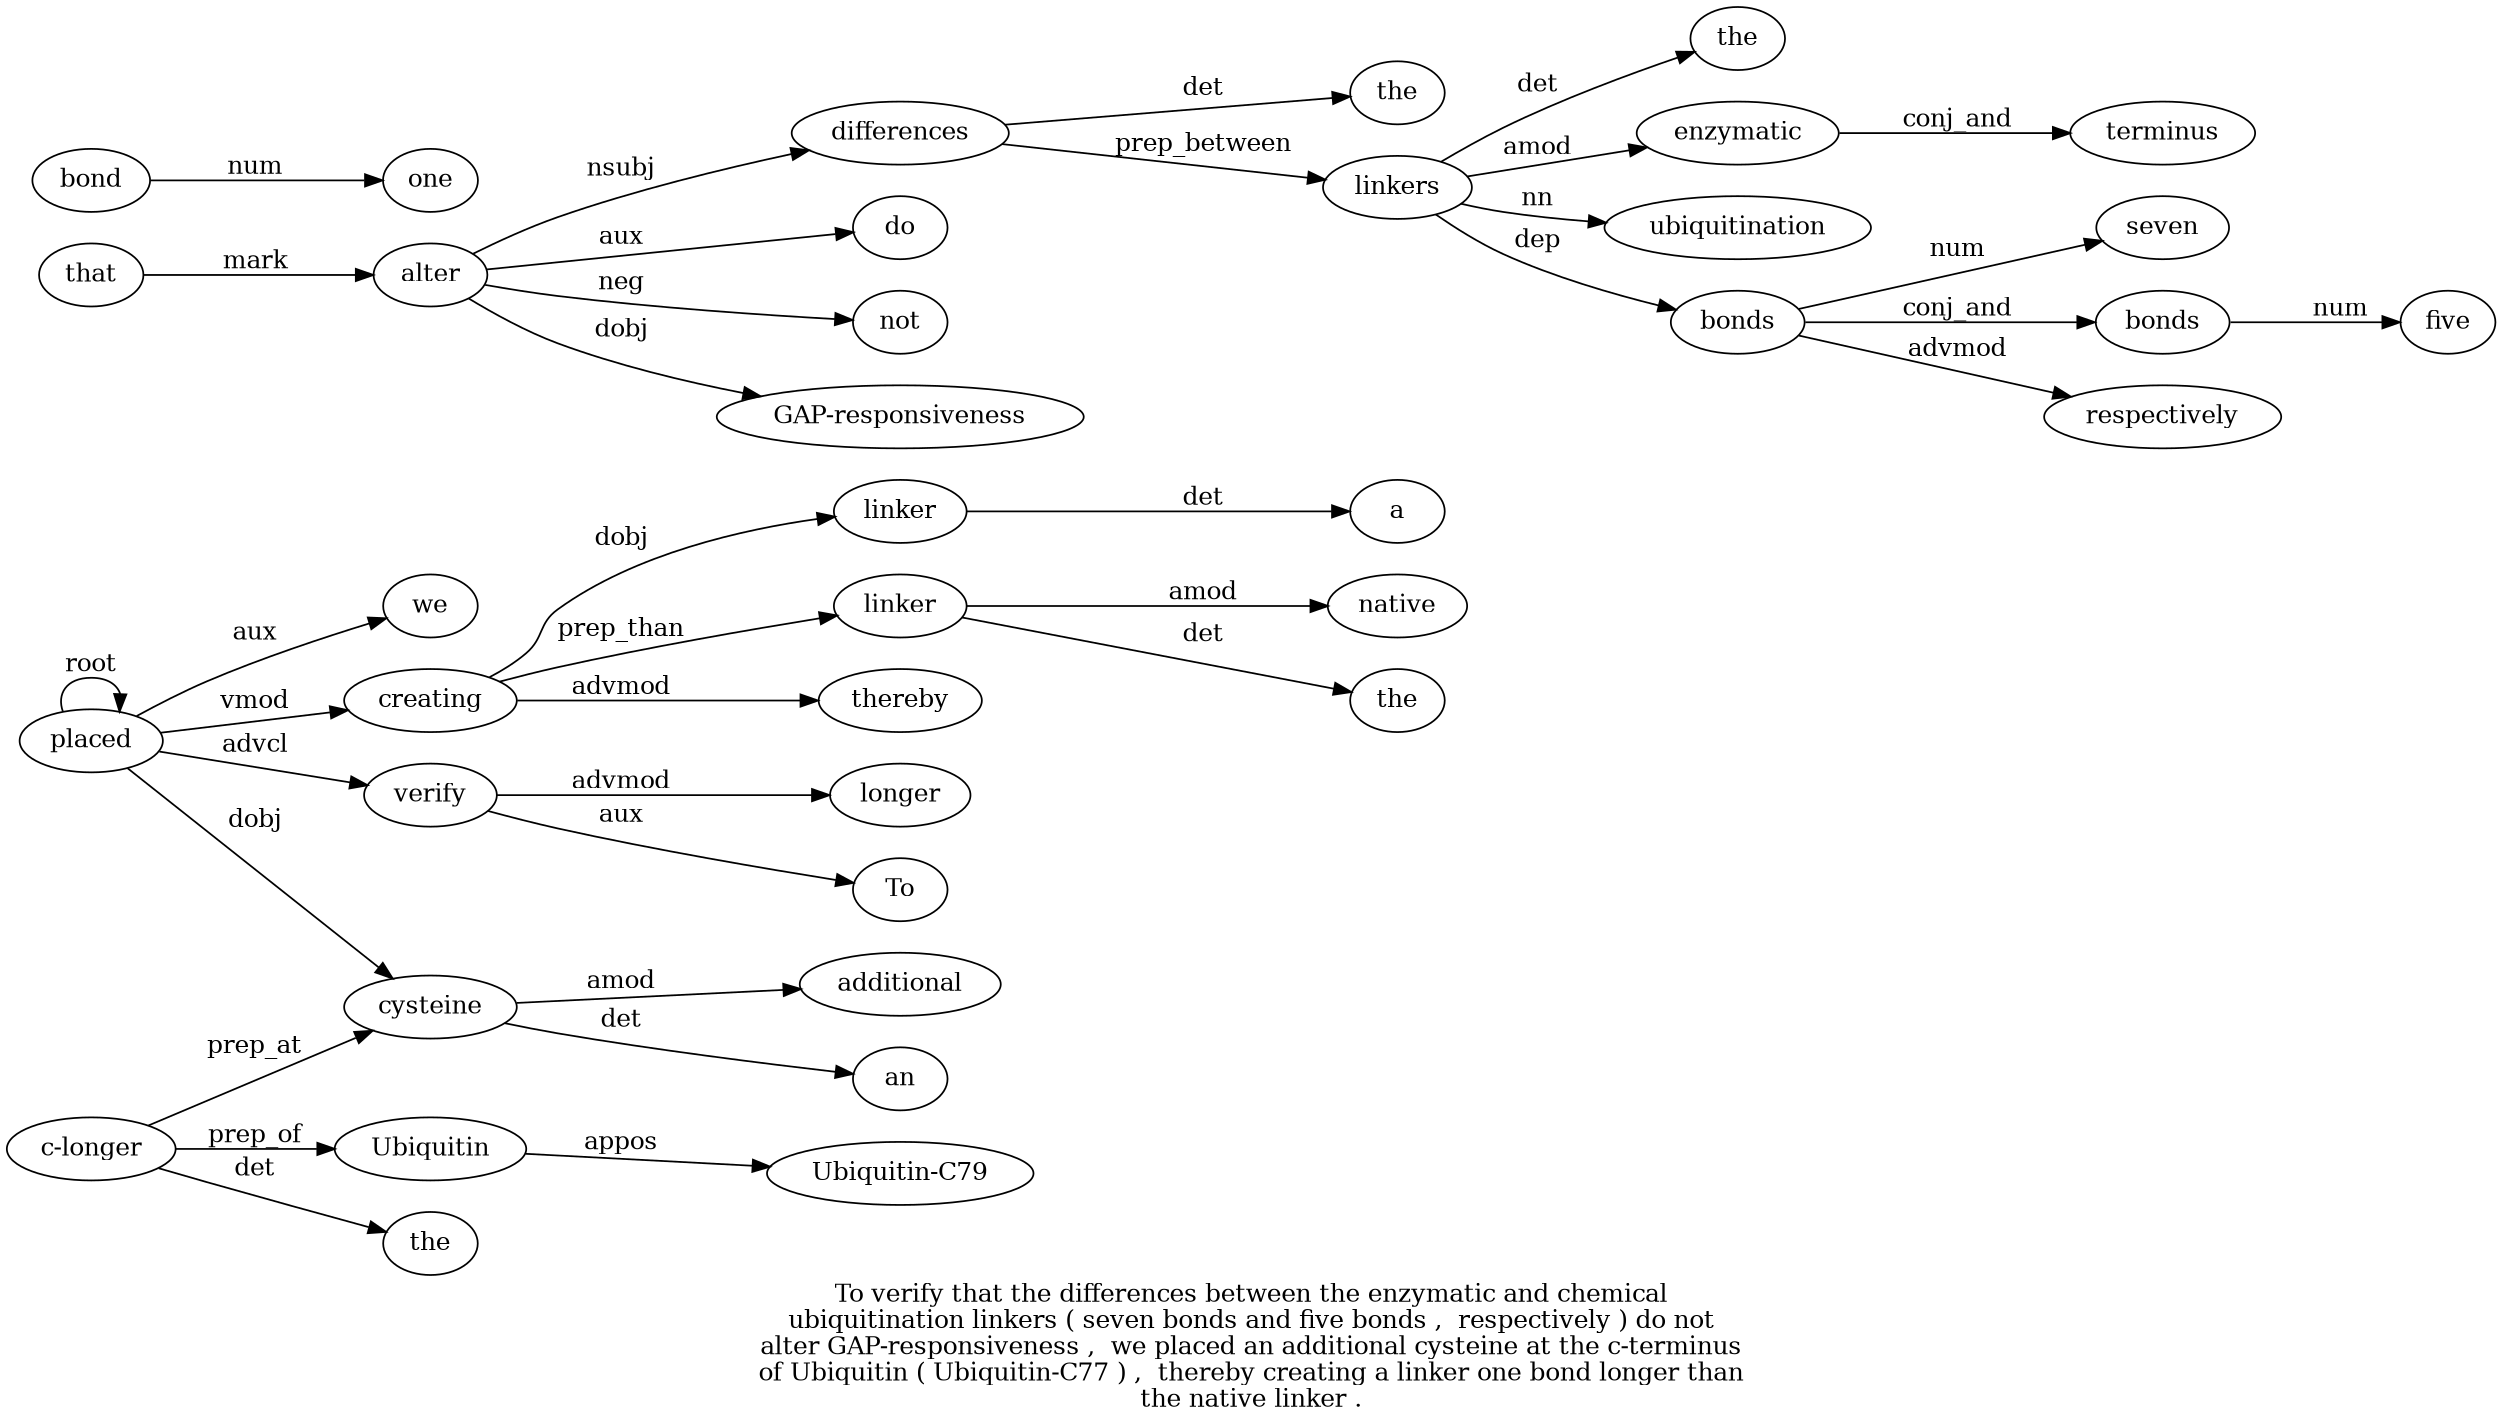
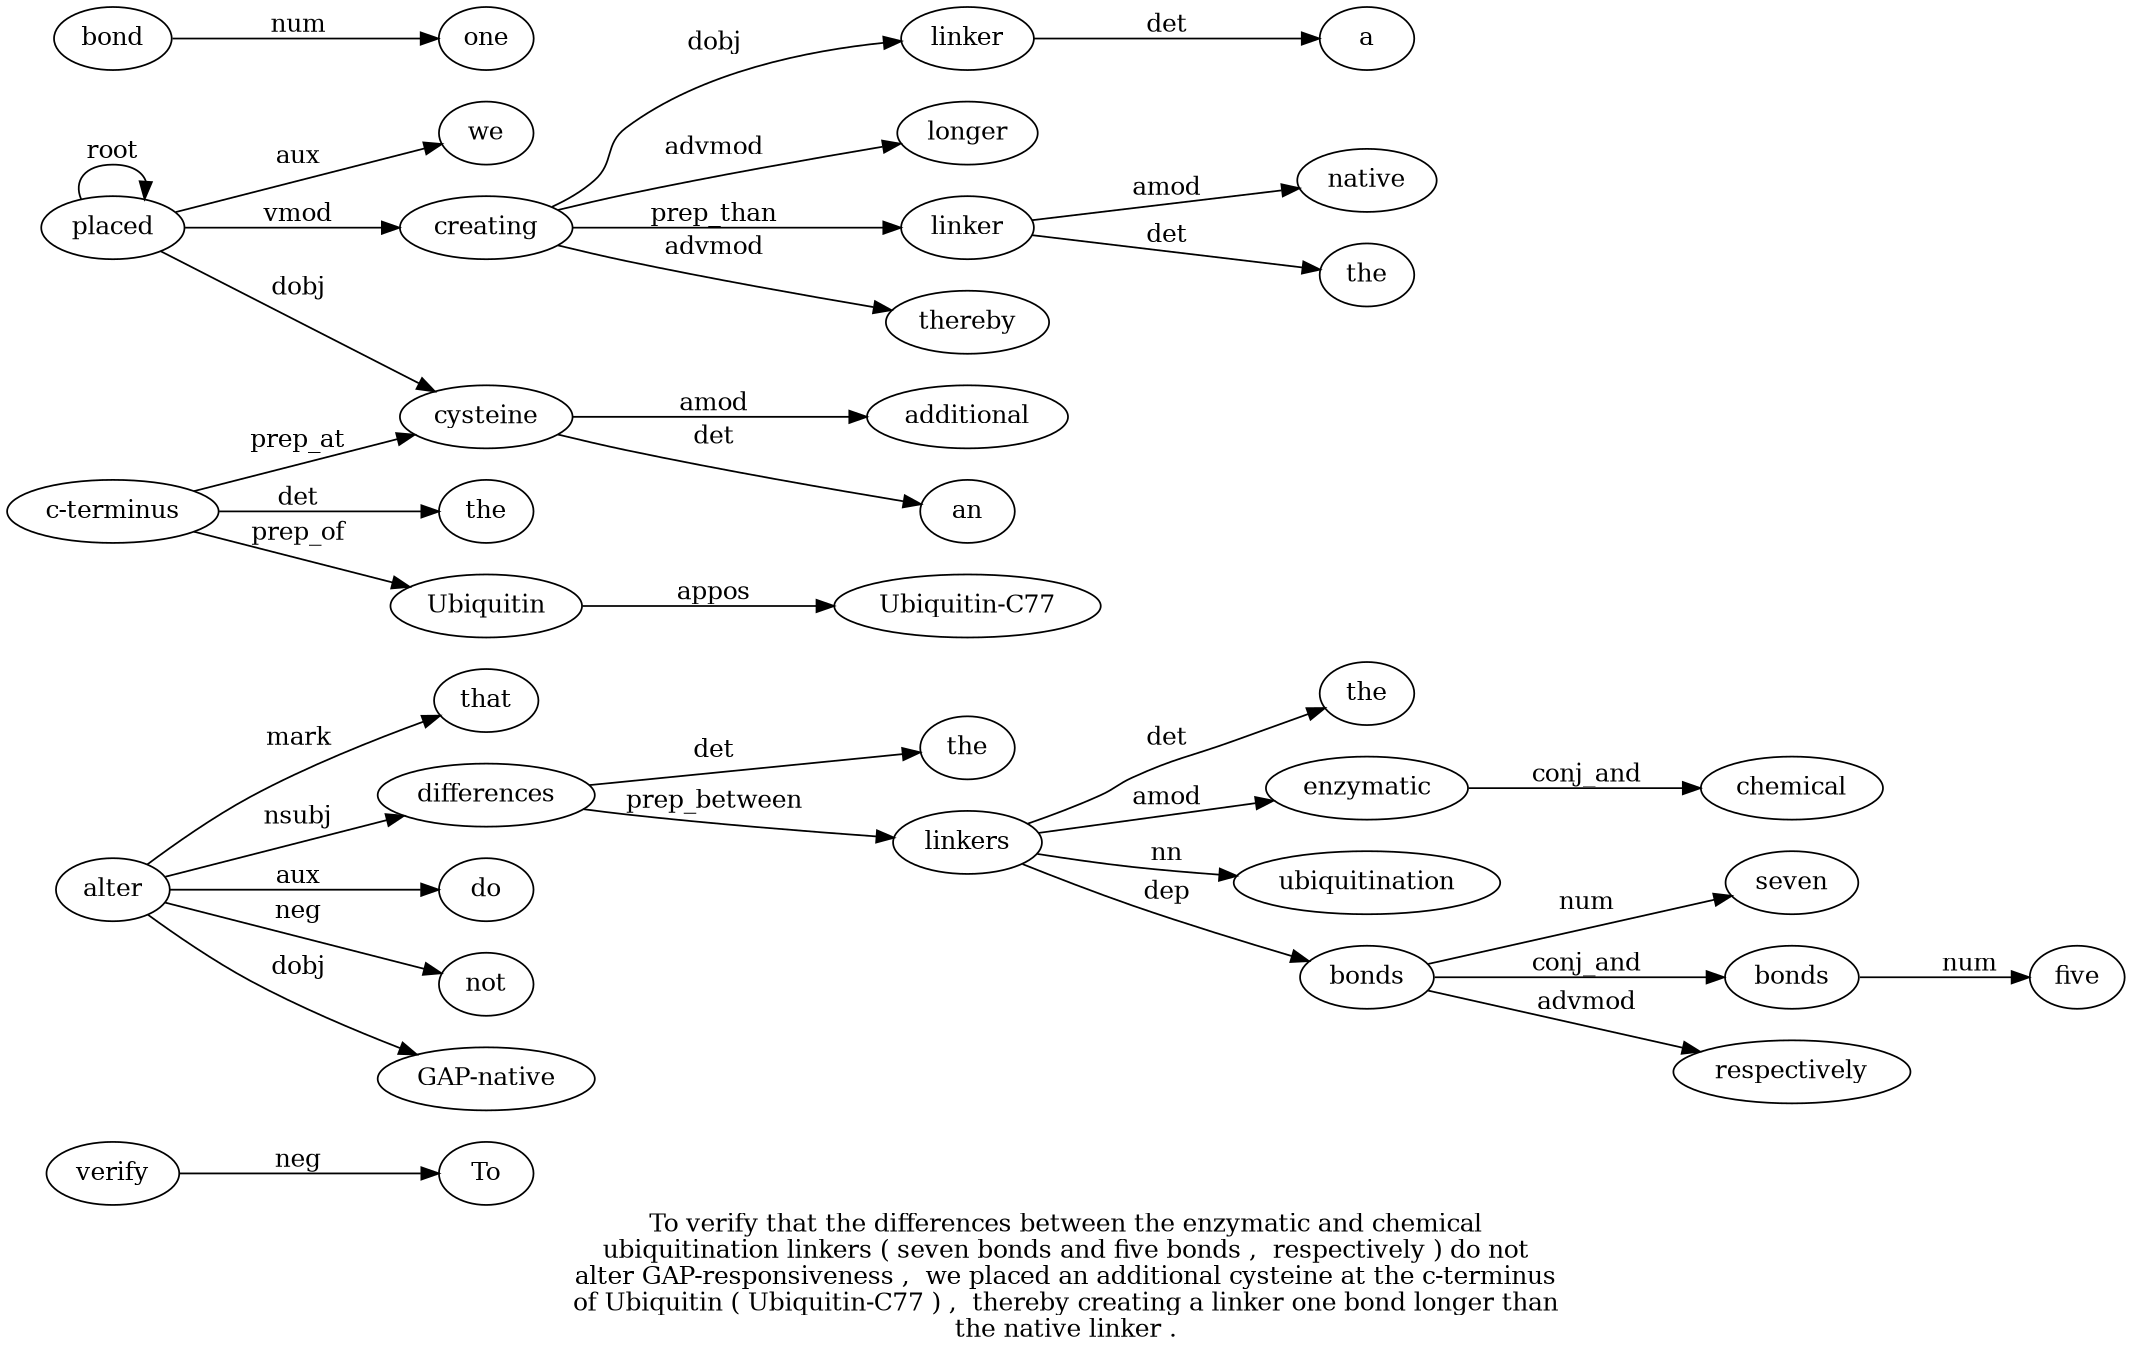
node "terminus": label "terminus" -> "chemical"
edge "that" -> "alter": reversed
node "GAP-responsiveness": label "GAP-responsiveness" -> "GAP-native"
edge "placed" -> "verify": removed, label "advcl"
edge "verify" -> "longer": now "creating" -> "longer"
edge "verify" -> "To": label "aux" -> "neg"
node "c-longer": label "c-longer" -> "c-terminus"
node "Ubiquitin-C79": label "Ubiquitin-C79" -> "Ubiquitin-C77"
